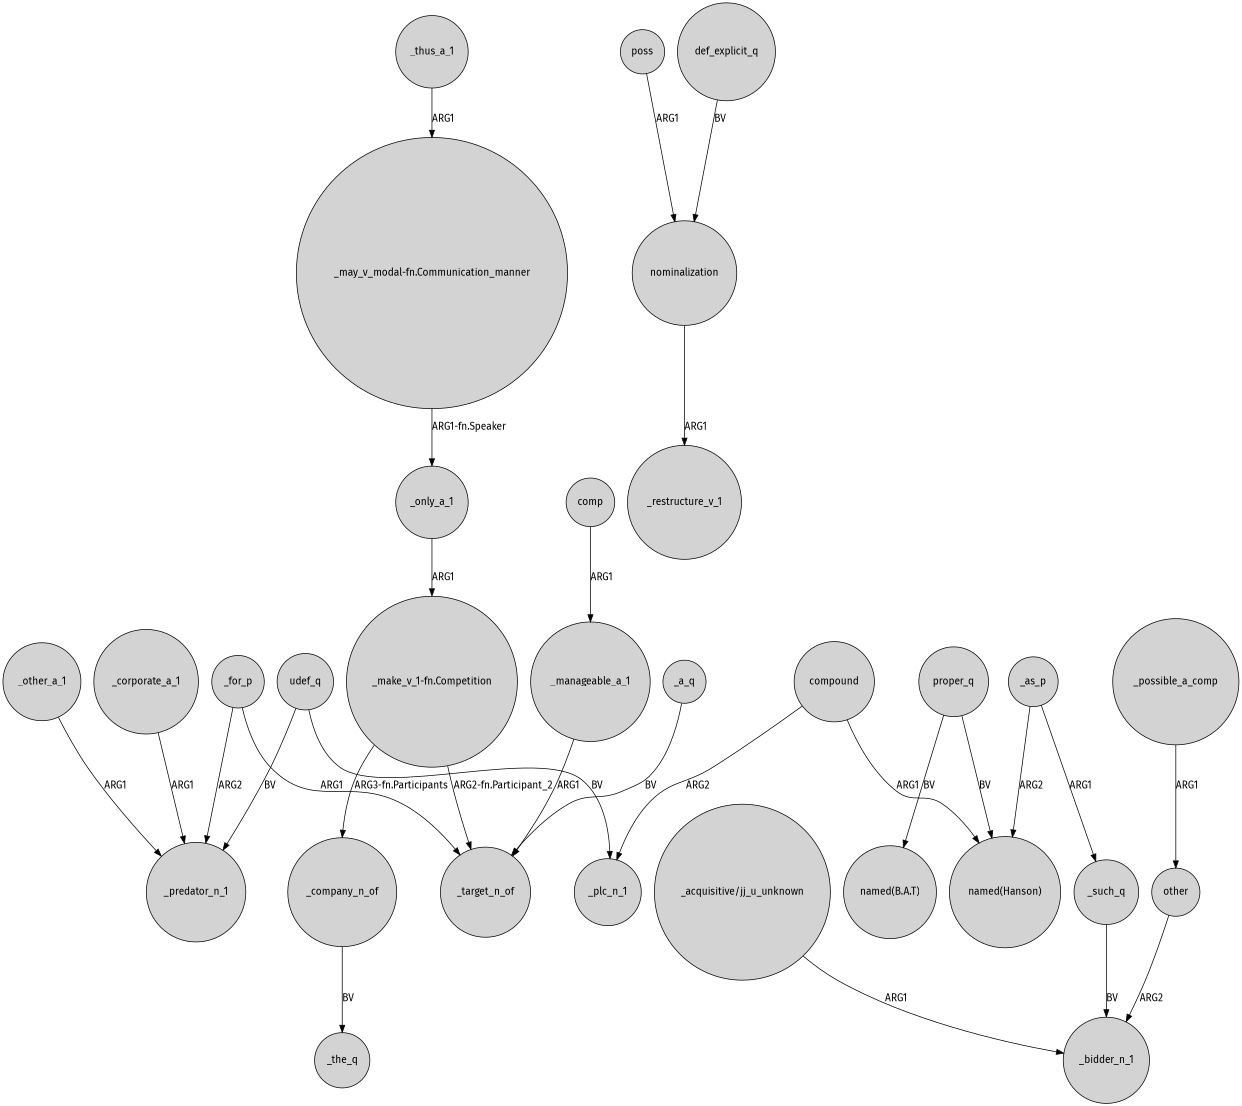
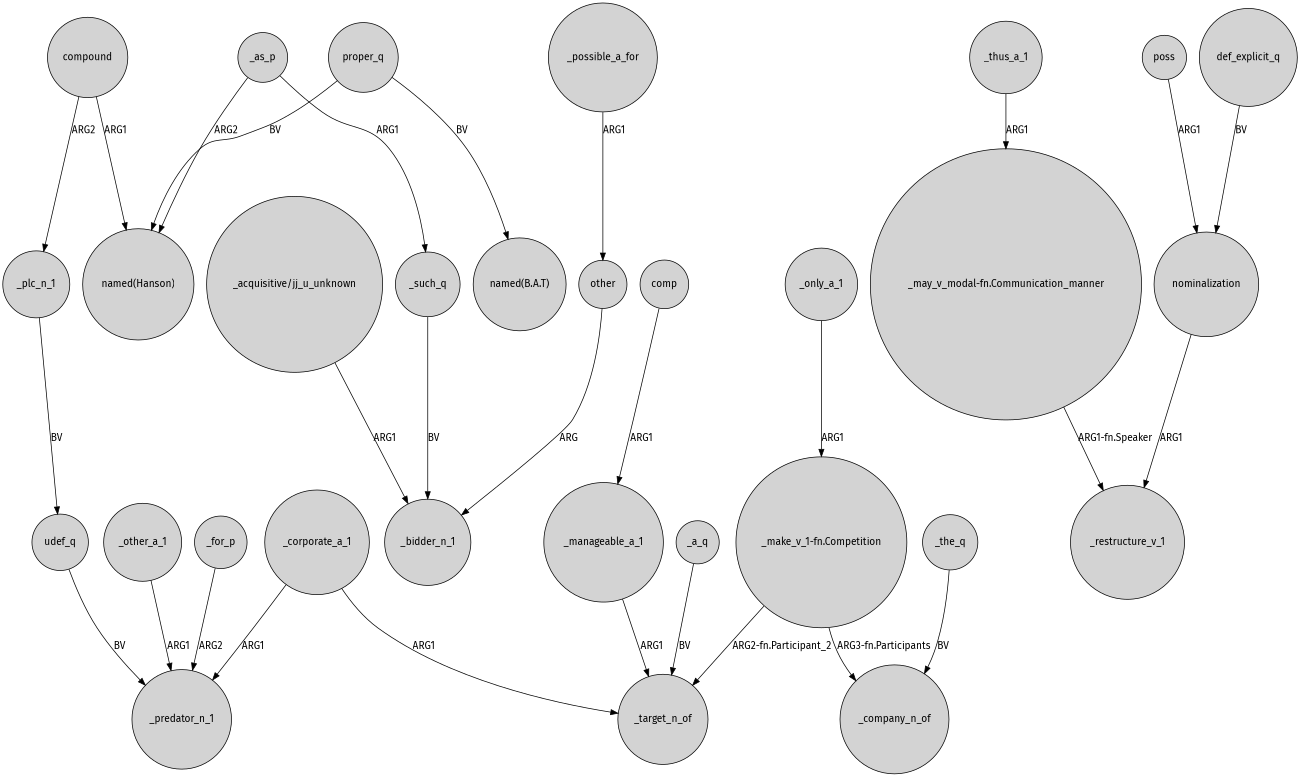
edge "_may_v_modal-fn.Communication_manner" -> "_only_a_1": now "_may_v_modal-fn.Communication_manner" -> "_restructure_v_1"
node "_possible_a_comp": label "_possible_a_comp" -> "_possible_a_for"
edge "udef_q" -> "_plc_n_1": reversed
edge "_for_p" -> "_target_n_of": now "_corporate_a_1" -> "_target_n_of"
edge "_company_n_of" -> "_the_q": reversed
edge "other" -> "_bidder_n_1": label "ARG2" -> "ARG"
